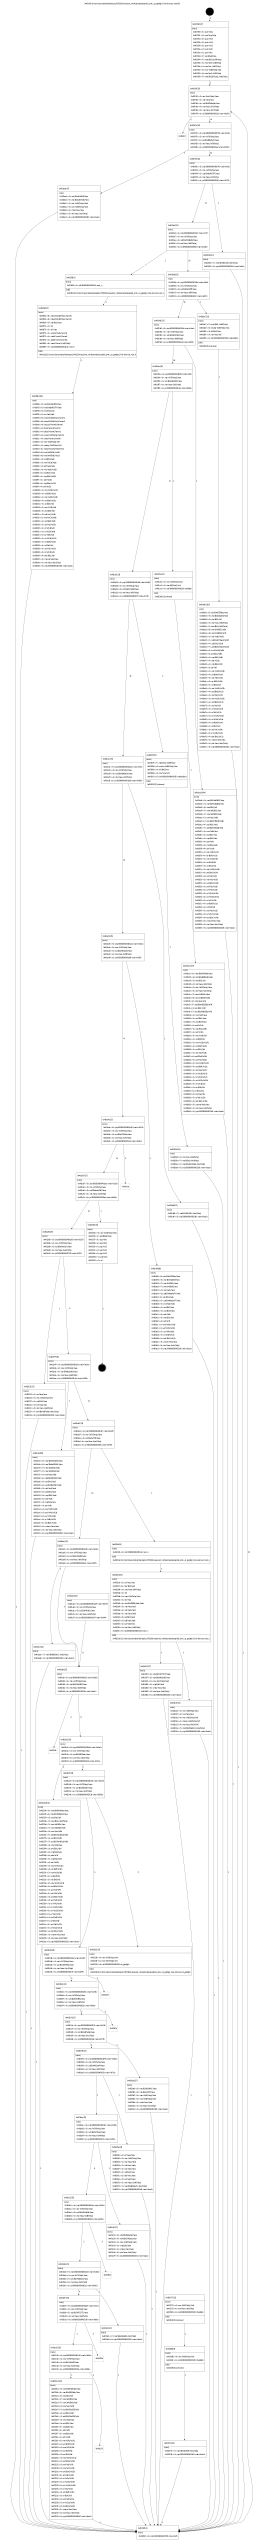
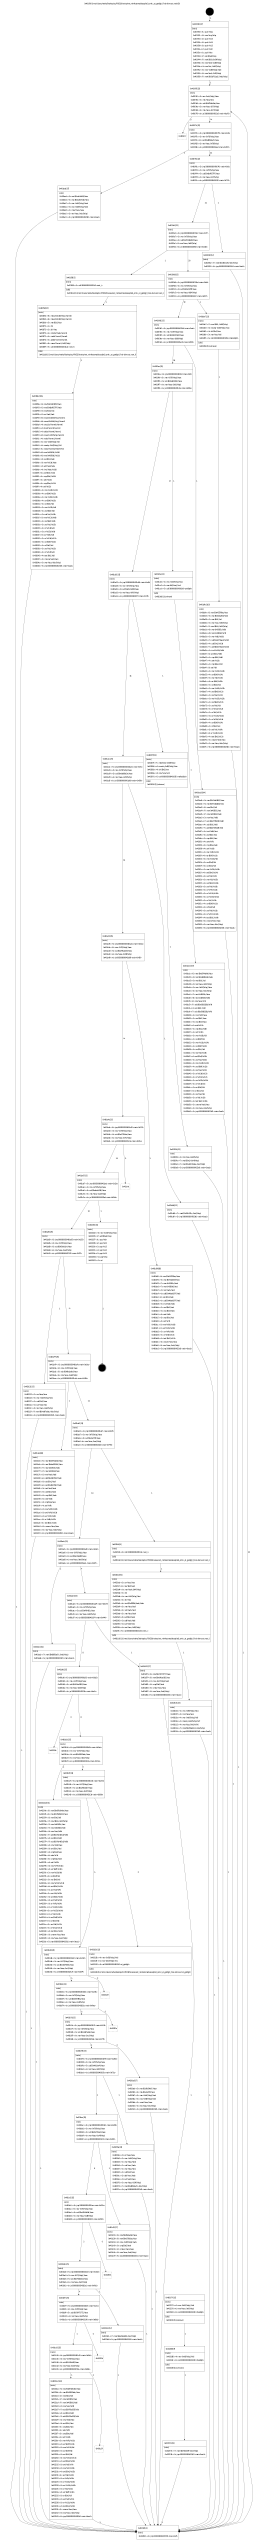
edge "0x401acb [25]" -> "0x401afd [25]": now "0x401acb [25]" -> "0x401ae4 [25]"
edge "0x4020cd [52]" -> "0x401d74 [27]": now "0x401ae4 [25]" -> "0x401d74 [27]"
